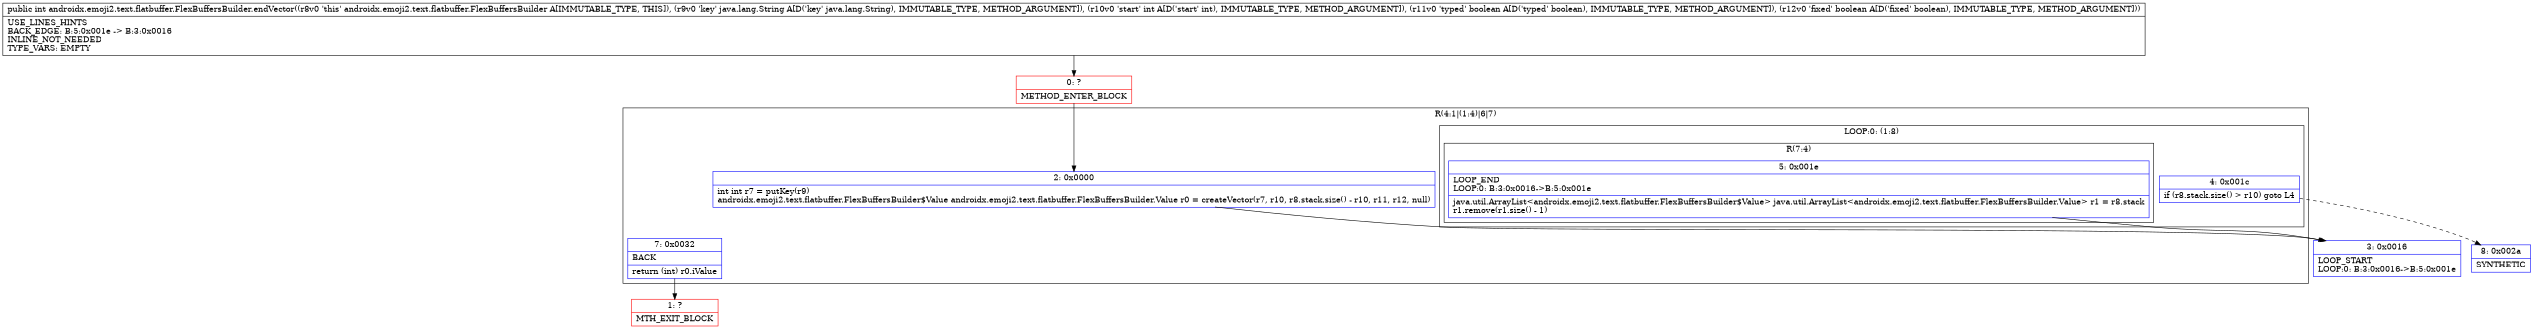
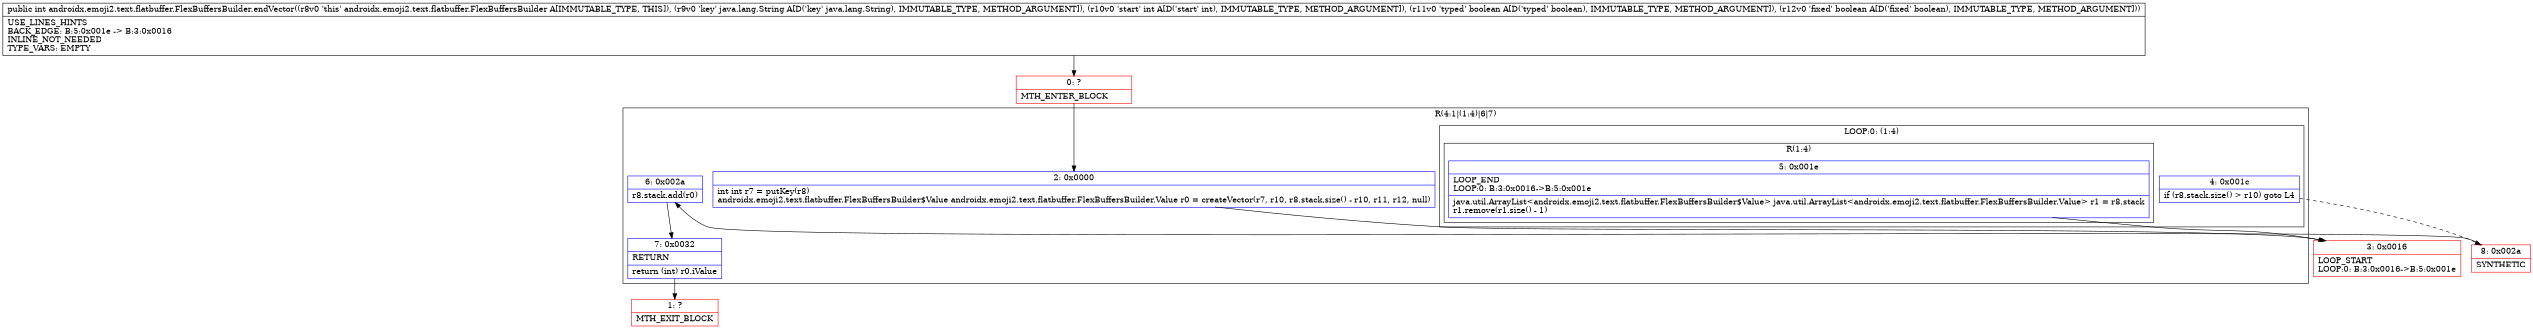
node "0: ?": text "METHOD_ENTER_BLOCK" -> "MTH_ENTER_BLOCK"
cluster "LOOP:0: (1:8)": label "LOOP:0: (1:8)" -> "LOOP:0: (1:4)"
cluster "R(7:4)": label "R(7:4)" -> "R(1:4)"
node "6: 0x002a": added
node "2: 0x0000": text "int int r7 = putKey(r9)" -> "int int r7 = putKey(r8)"
node "7: 0x0032": text "BACK" -> "RETURN"
node "3: 0x0016": color blue -> red
node "8: 0x002a": color blue -> red
